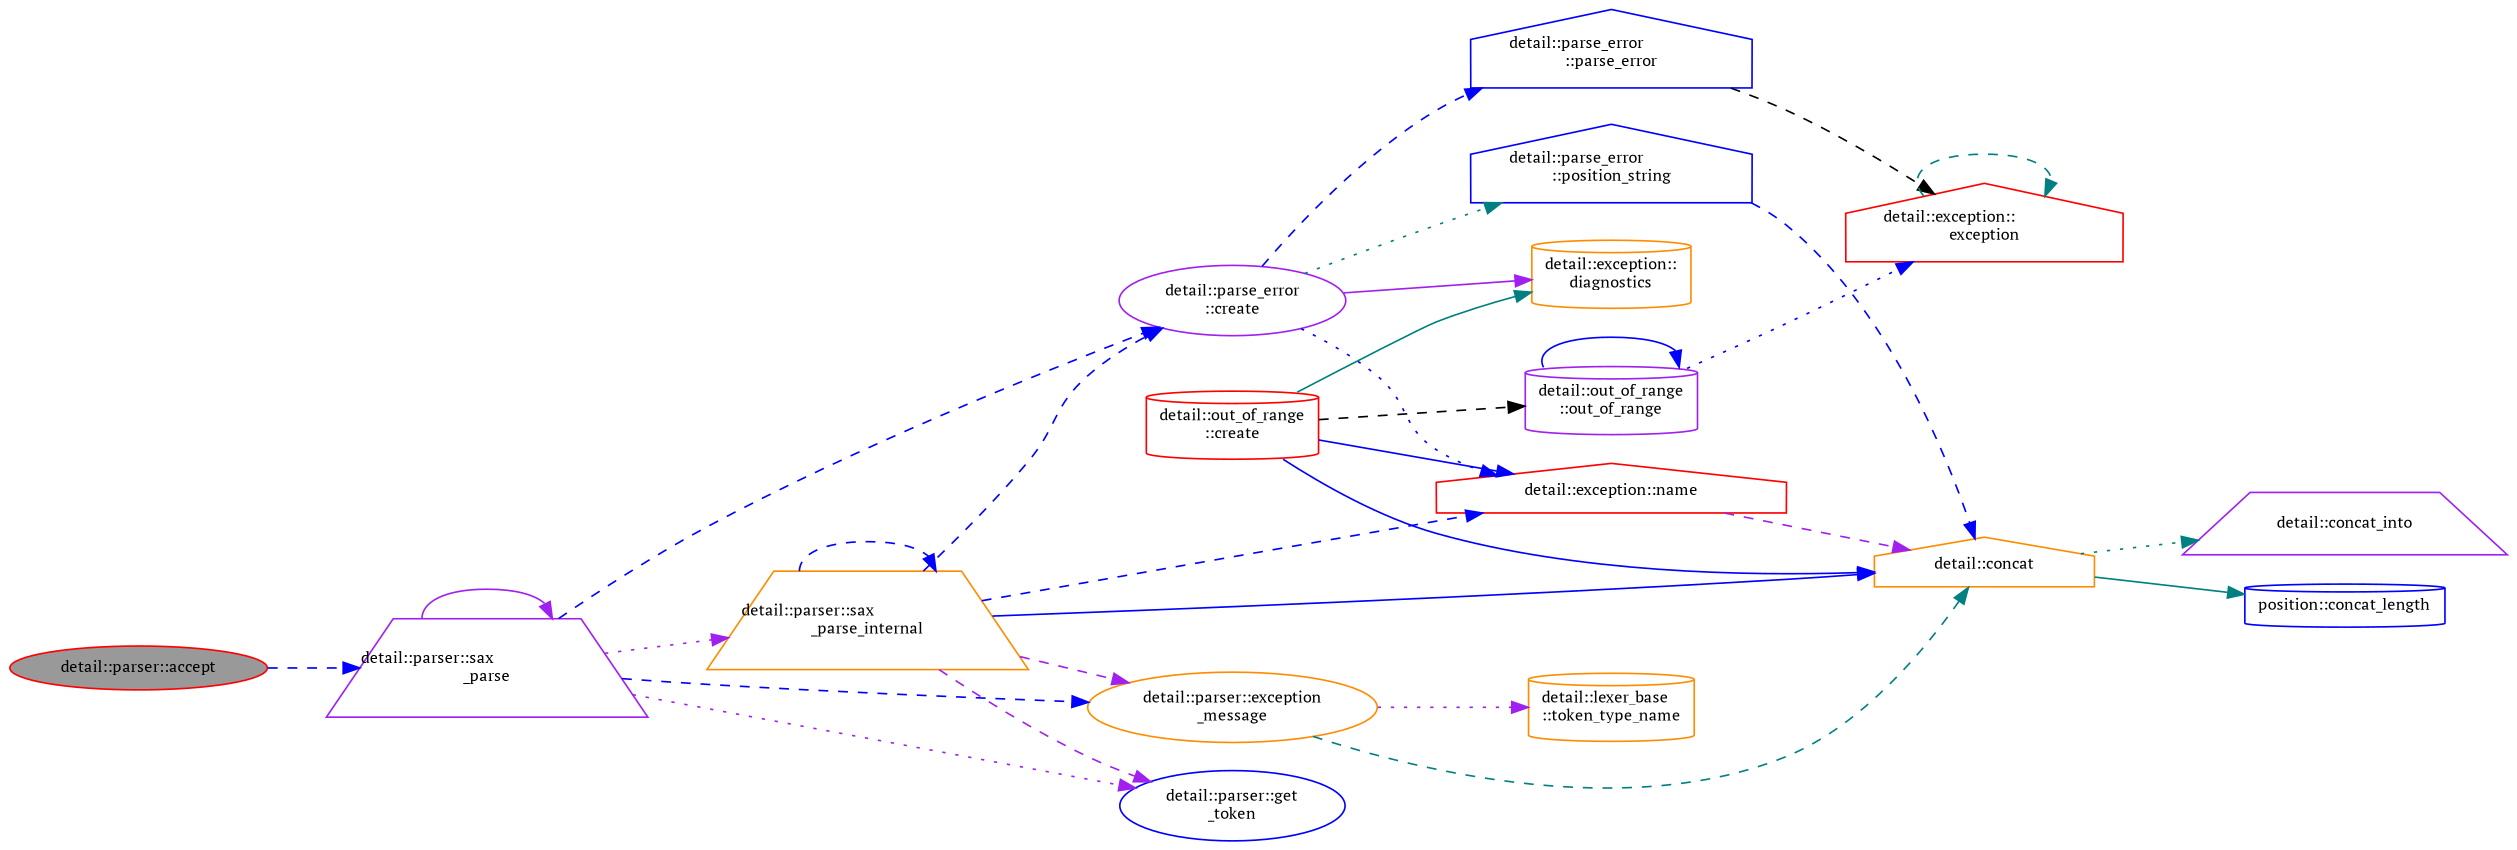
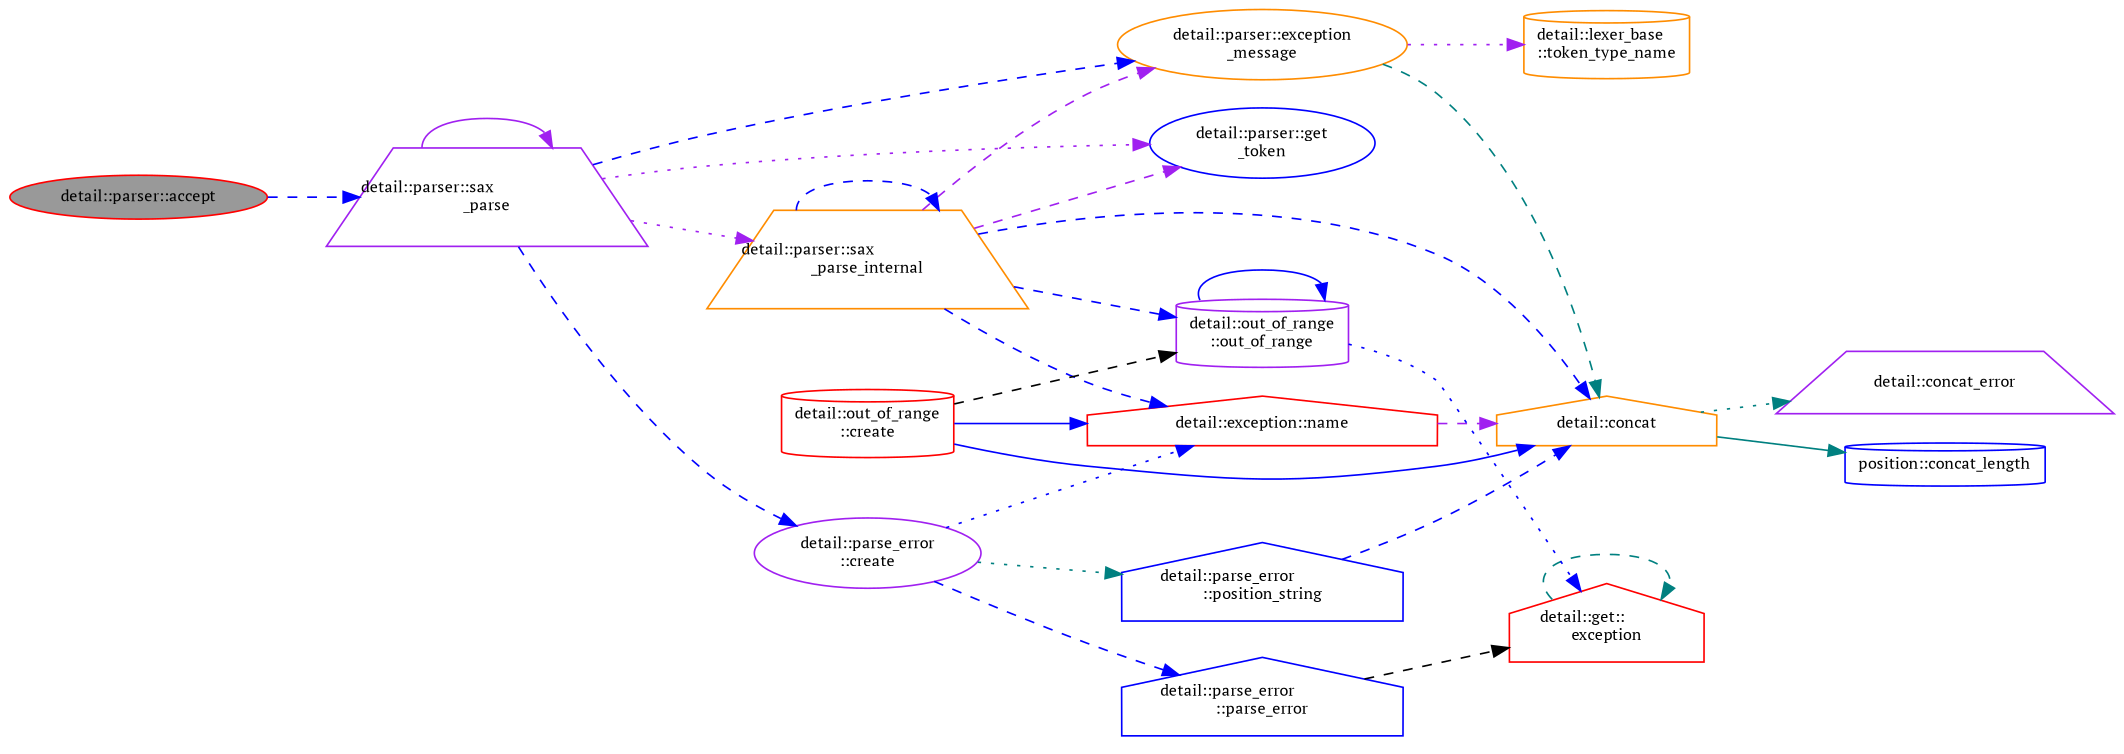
node "detail::exception:: exception": label "detail::exception:: exception" -> "detail::get:: exception"
node "detail::exception:: diagnostics": removed
edge "detail::parser::sax _parse_internal" -> "detail::parse_error ::create": now "detail::parser::sax _parse_internal" -> "detail::out_of_range ::out_of_range"
node "detail::concat_into": label "detail::concat_into" -> "detail::concat_error"
edge "detail::parser::sax _parse_internal" -> "detail::concat": style solid -> dashed
